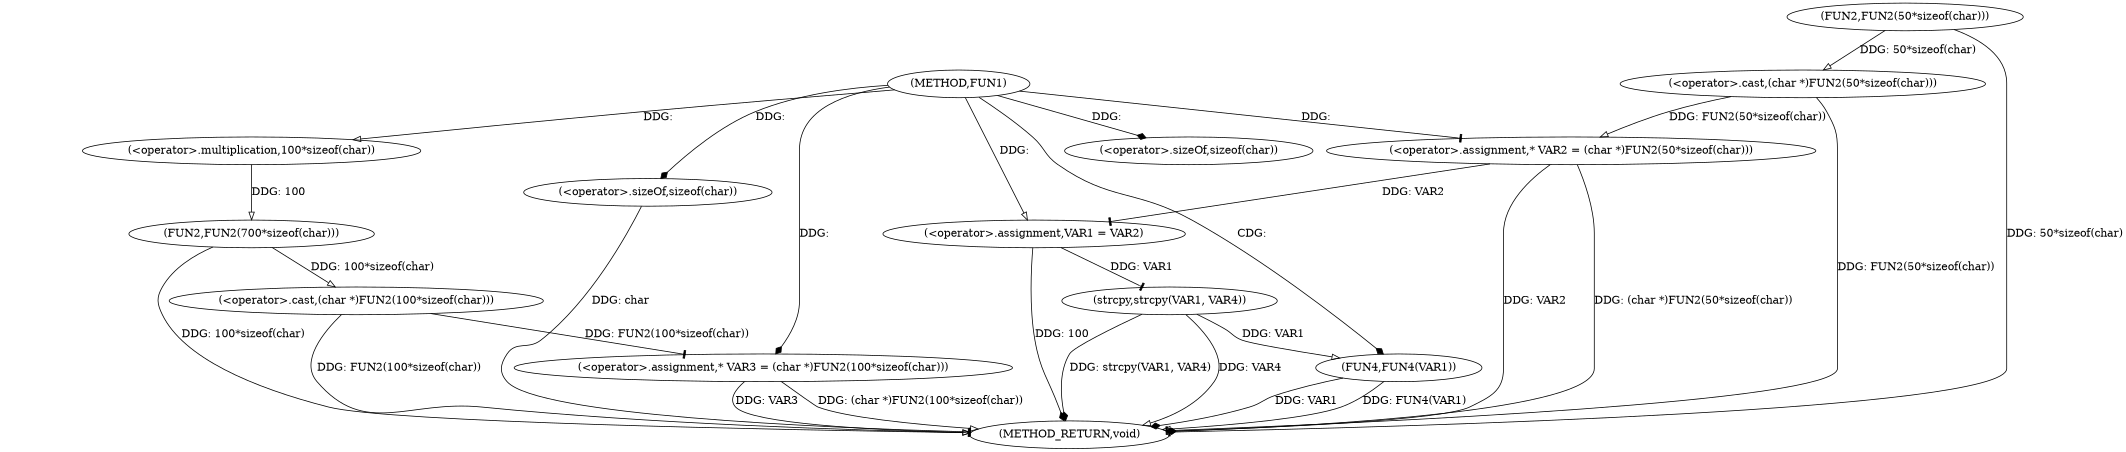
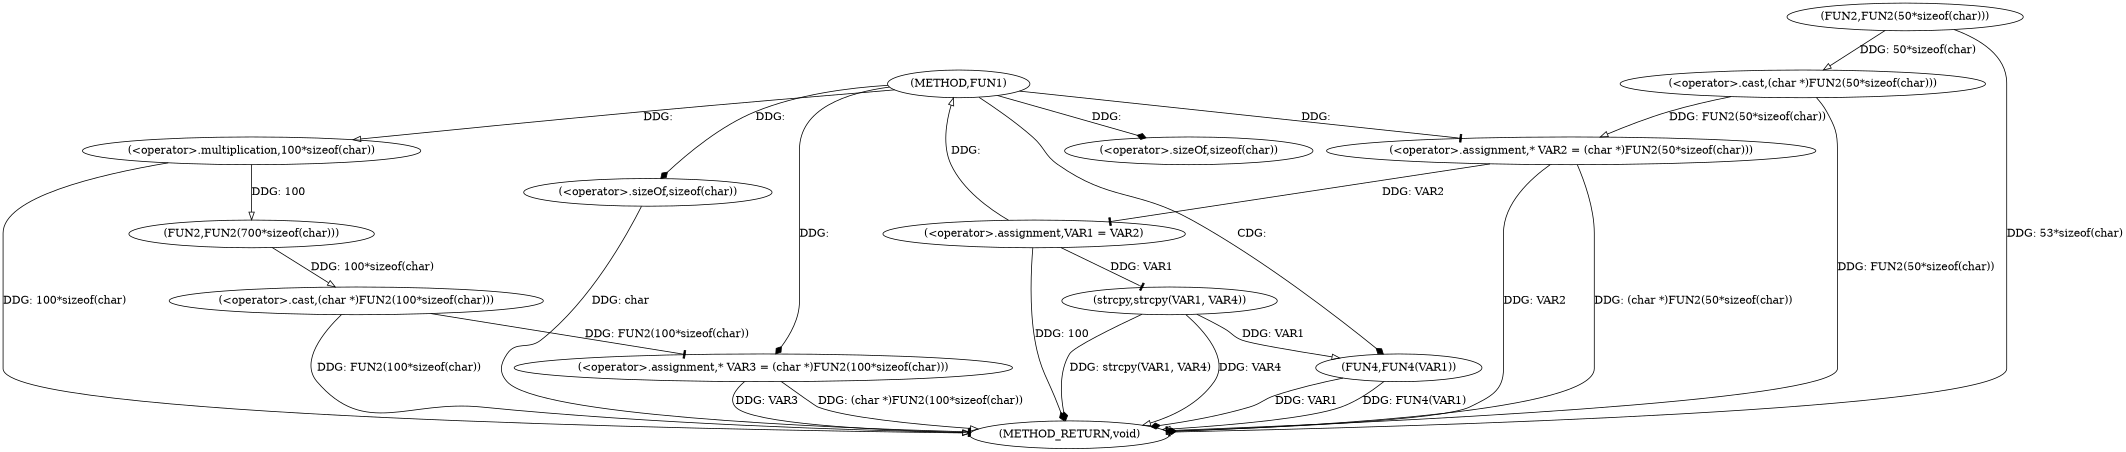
edge "(METHOD,FUN1)" -> "(<operator>.assignment,VAR1 = VAR2)": reversed
edge "(FUN2,FUN2(50*sizeof(char)))" -> "(METHOD_RETURN,void)": label "DDG: 50*sizeof(char)" -> "DDG: 53*sizeof(char)"
edge "(FUN2,FUN2(700*sizeof(char)))" -> "(METHOD_RETURN,void)": now "(<operator>.multiplication,100*sizeof(char))" -> "(METHOD_RETURN,void)"
